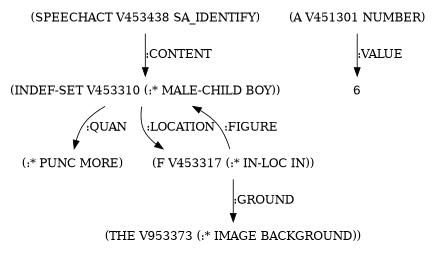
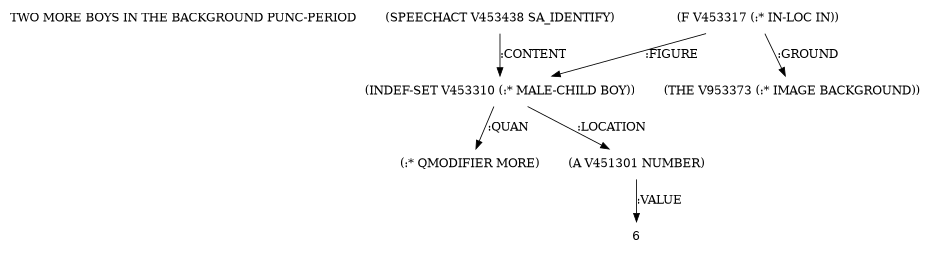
node "TWO MORE BOYS IN THE BACKGROUND PUNC-PERIOD": added
edge "(INDEF-SET V453310 (:* MALE-CHILD BOY))" -> "(F V453317 (:* IN-LOC IN))": now "(INDEF-SET V453310 (:* MALE-CHILD BOY))" -> "(A V451301 NUMBER)"
node "(:* PUNC MORE)": label "(:* PUNC MORE)" -> "(:* QMODIFIER MORE)"
